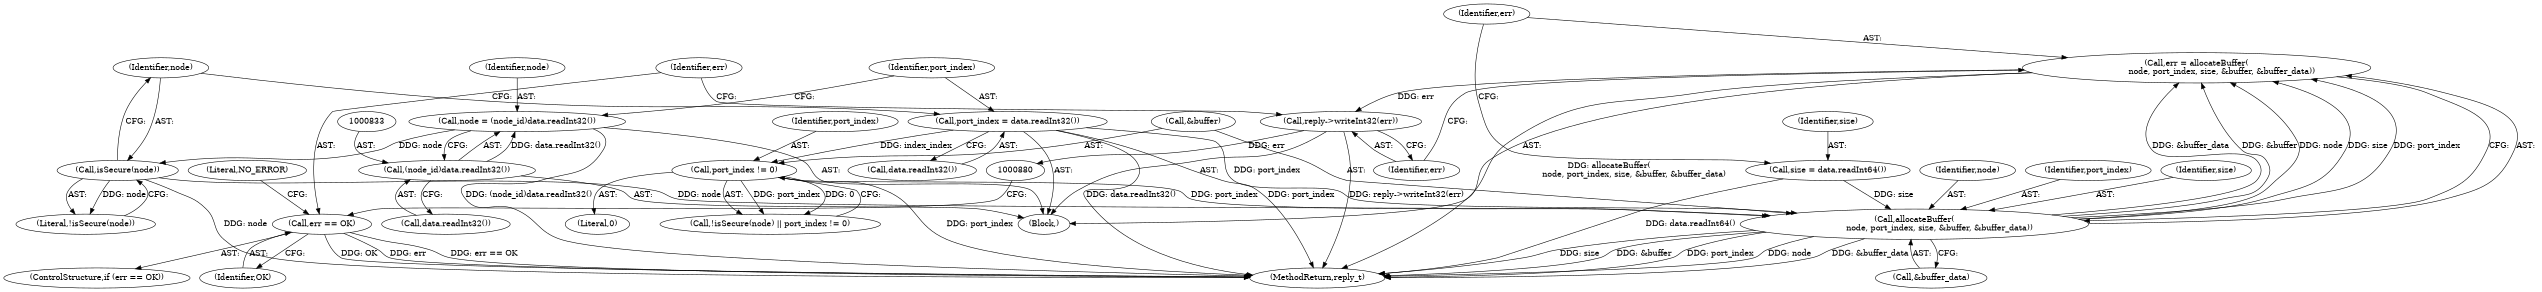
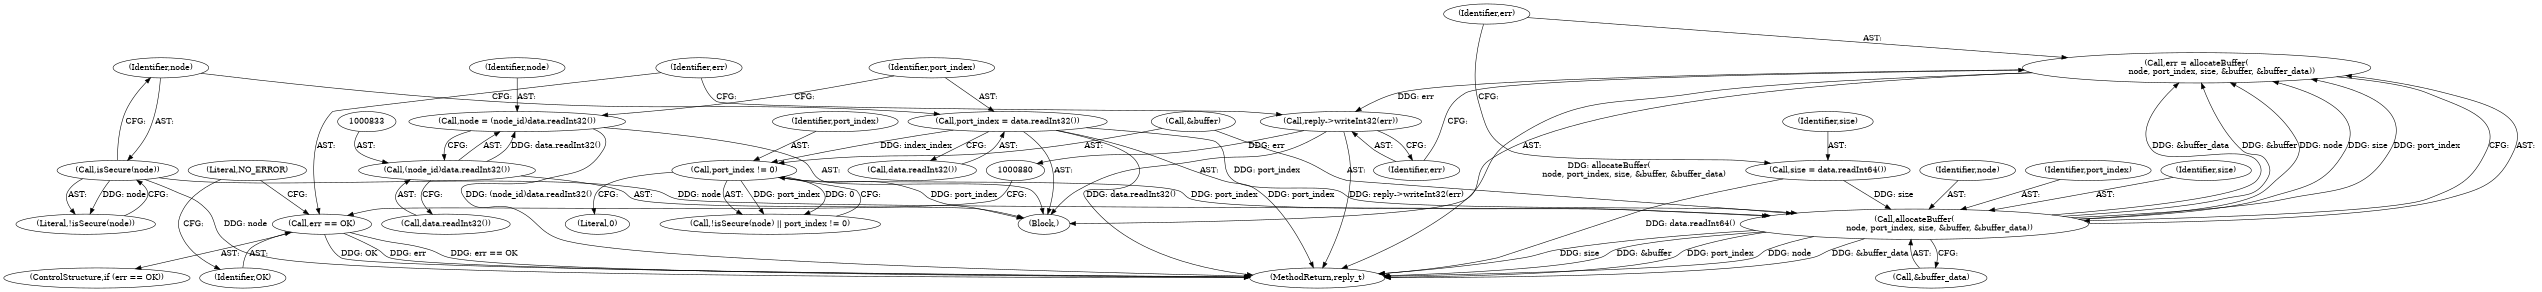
edge "(Call,node = (node_id)data.readInt32())" -> "(Call,isSecure(node))": removed, label "DDG: node"
edge "(Call,port_index != 0)" -> "(Literal,0)": label "AST: " -> "CFG: "
edge "(Call,err == OK)" -> "(Identifier,OK)": now "(Literal,NO_ERROR)" -> "(Identifier,OK)"
edge "(Call,port_index != 0)" -> "(MethodReturn,reply_t)": now "(Call,port_index != 0)" -> "(Block,)"
